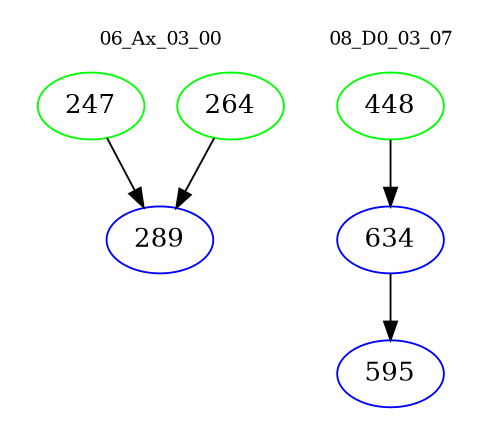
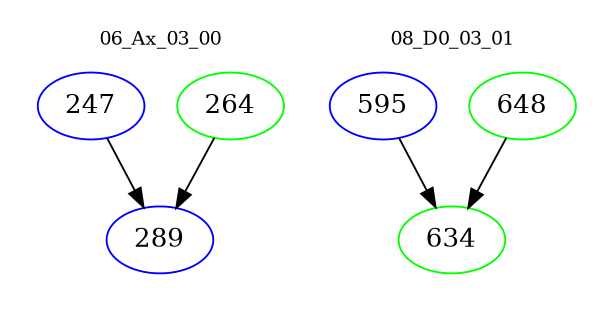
cluster "08_D0_03_07": label "08_D0_03_07" -> "08_D0_03_01"
node "247": color green -> blue
node "448": label "448" -> "648"
node "634": color blue -> green
edge "634" -> "595": reversed
